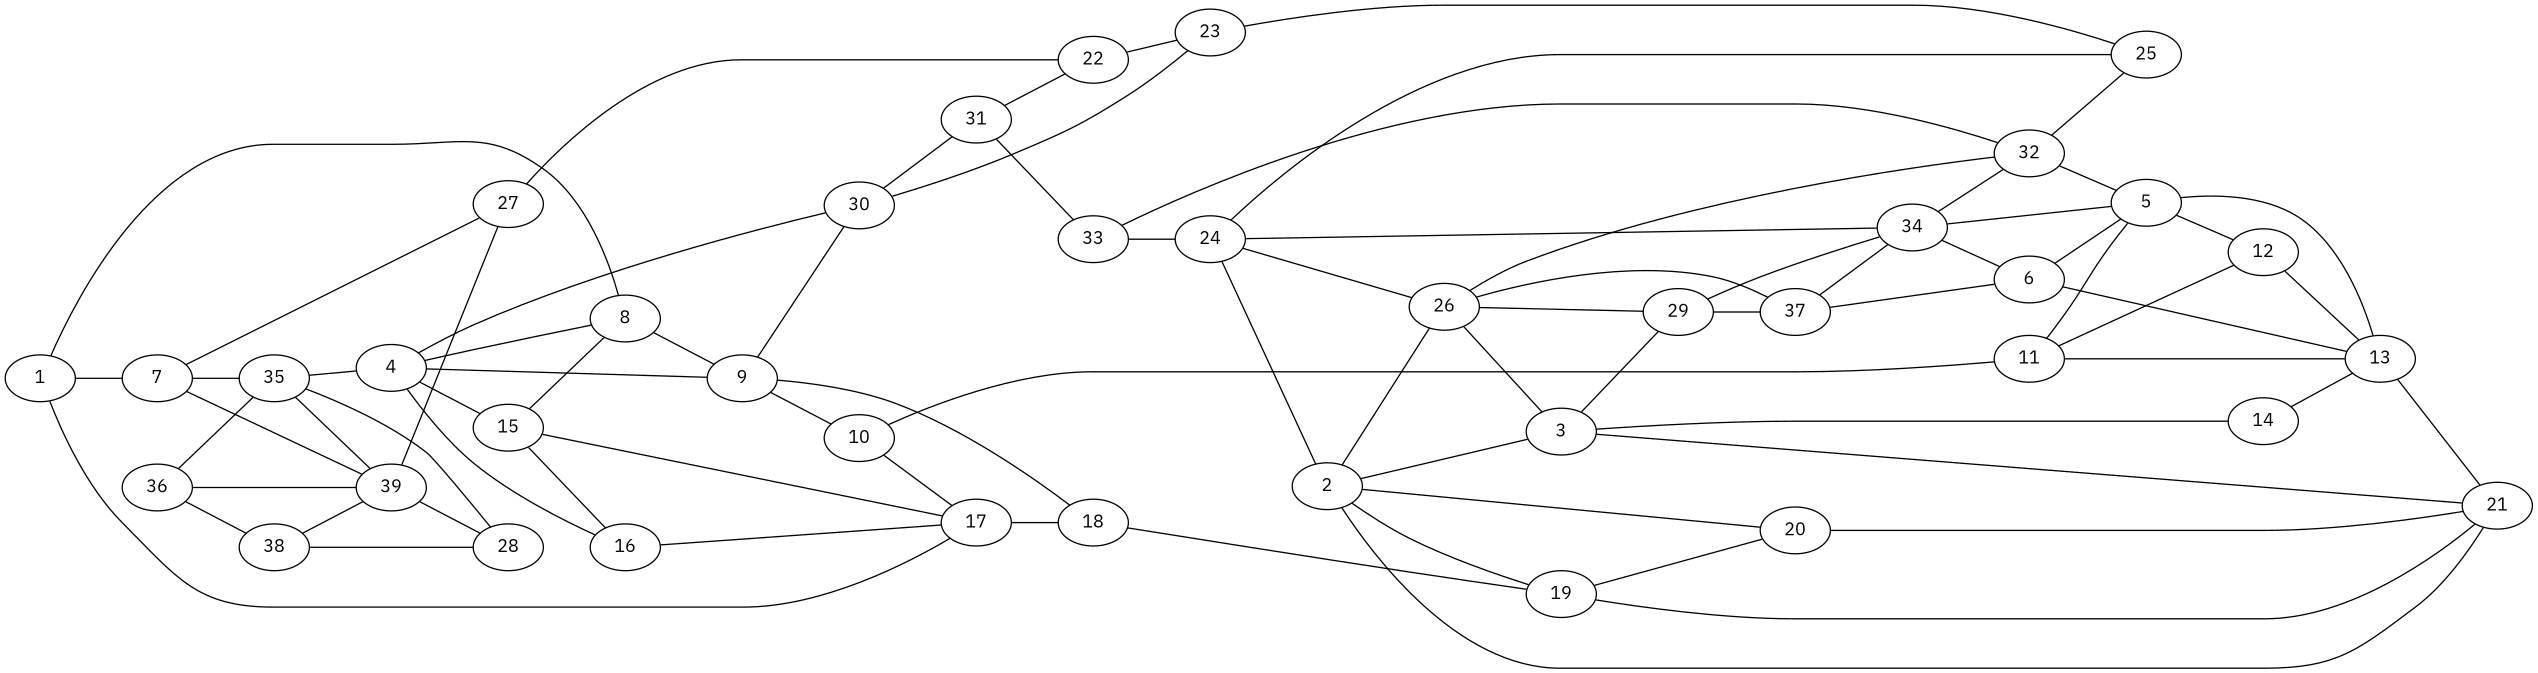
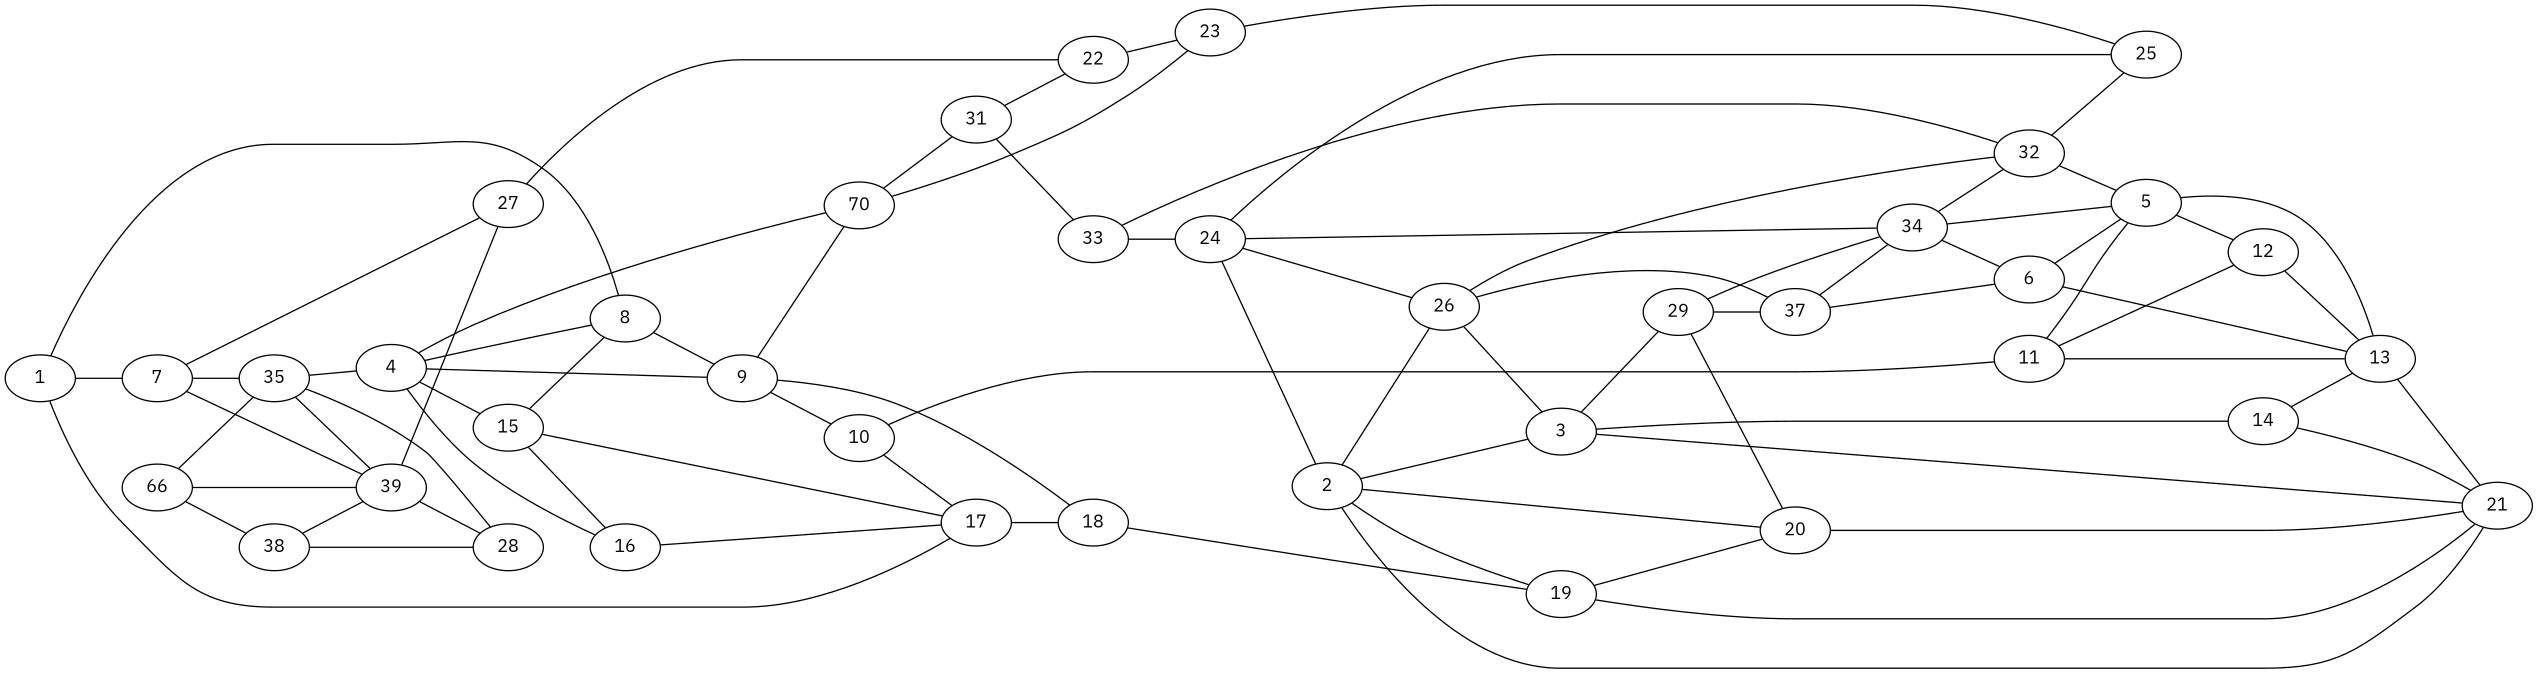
node "30": label "30" -> "70"
edge "26" -- "29": now "20" -- "29"
edge "14" -- "21": added
node "36": label "36" -> "66"
